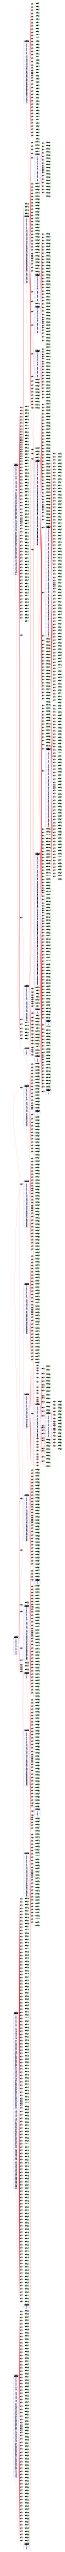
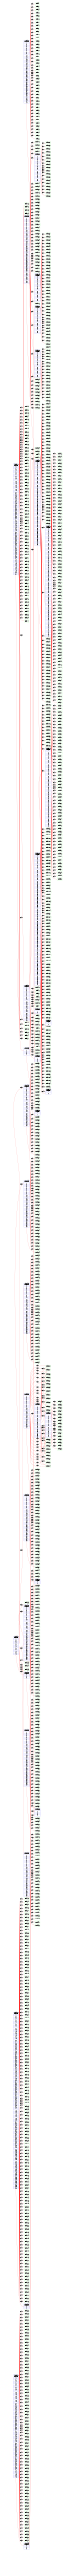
edge "Switch 12" -- "Switch 9": removed, label "10Gb/s"
